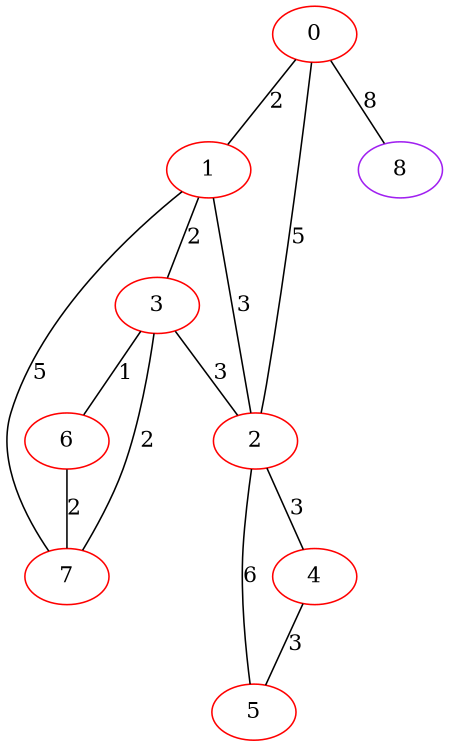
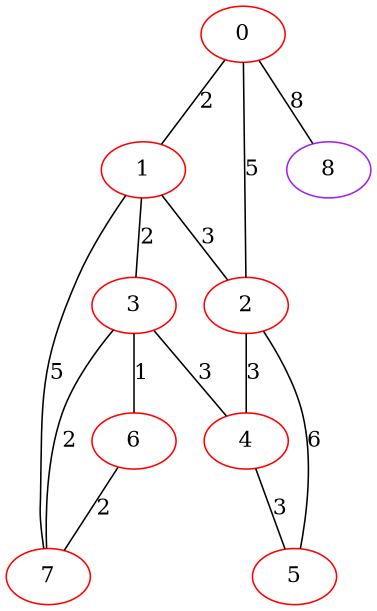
edge "3" -- "2": now "3" -- "4"
